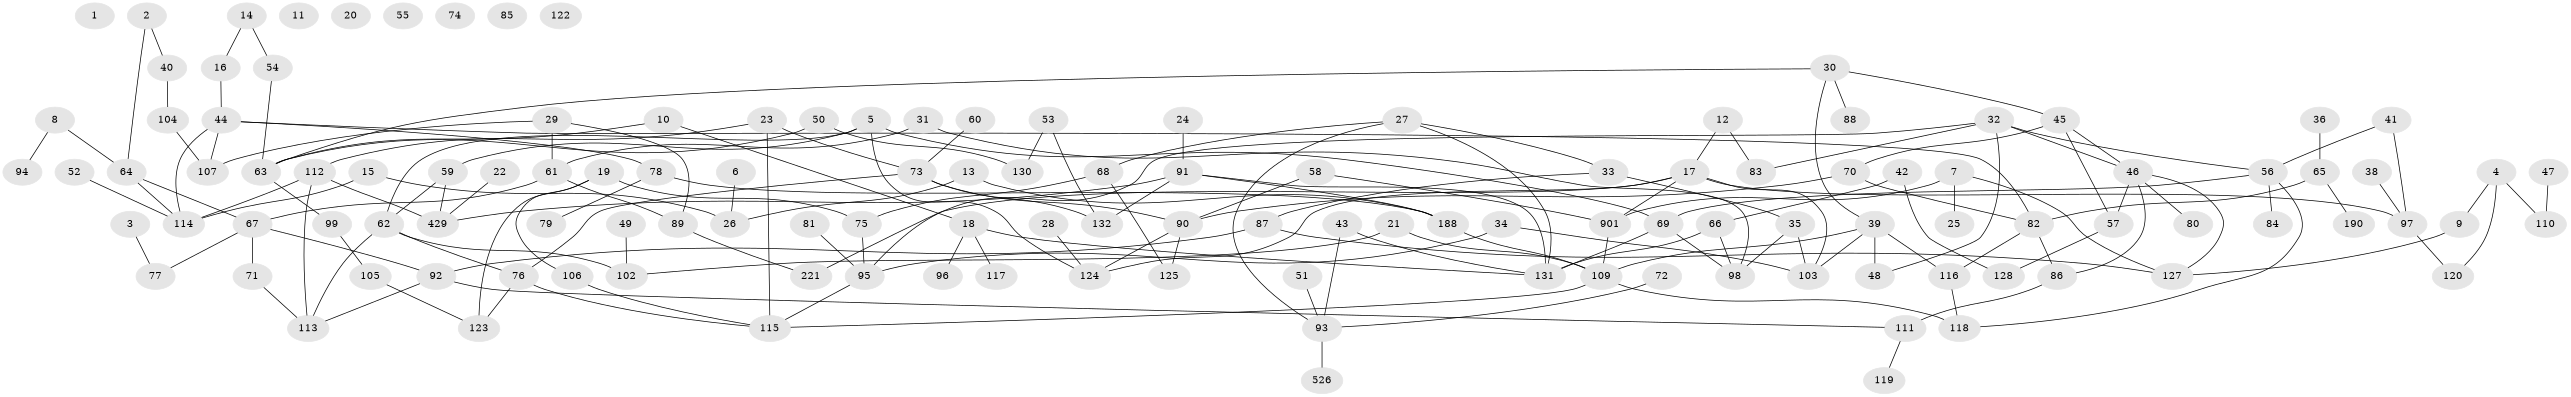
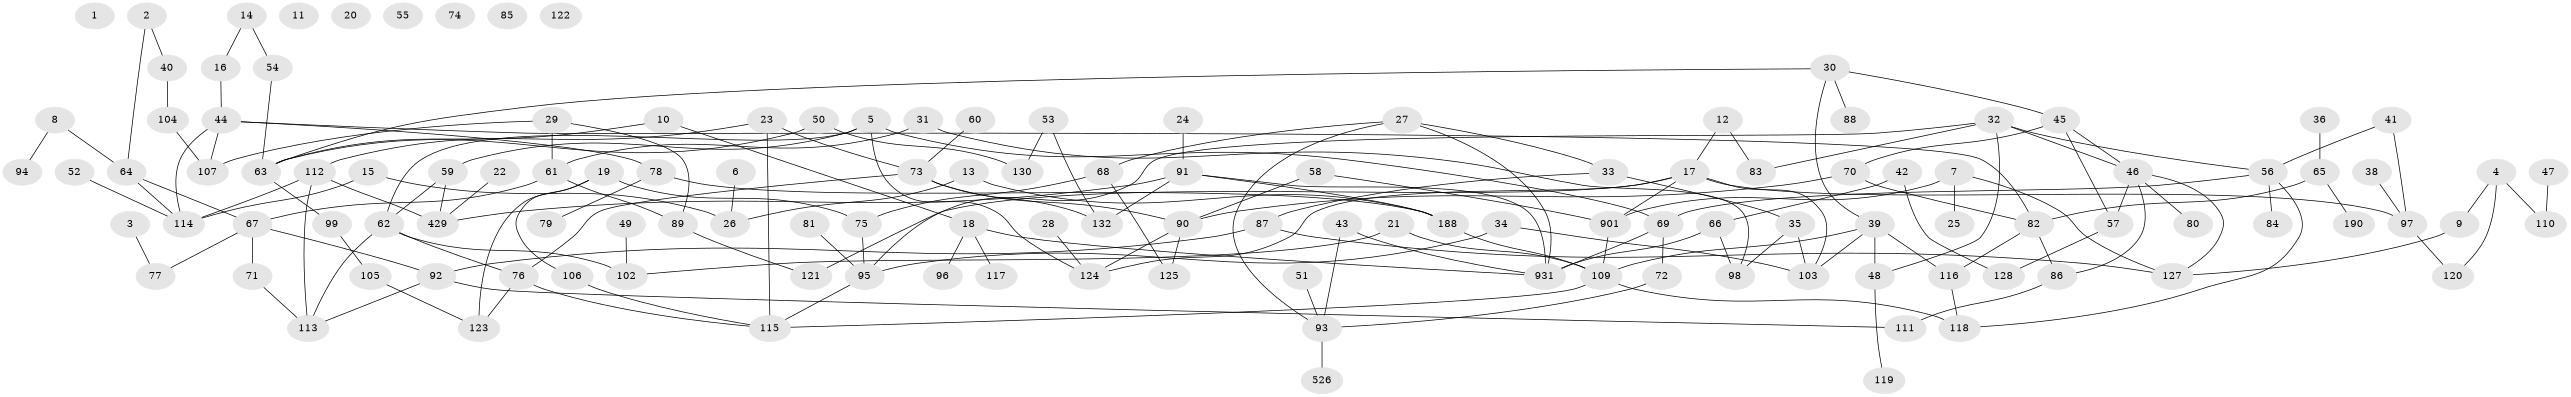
edge "69" -- "98": now "69" -- "72"
node "221": label "221" -> "121"
node "131": label "131" -> "931"
edge "111" -- "119": now "48" -- "119"
